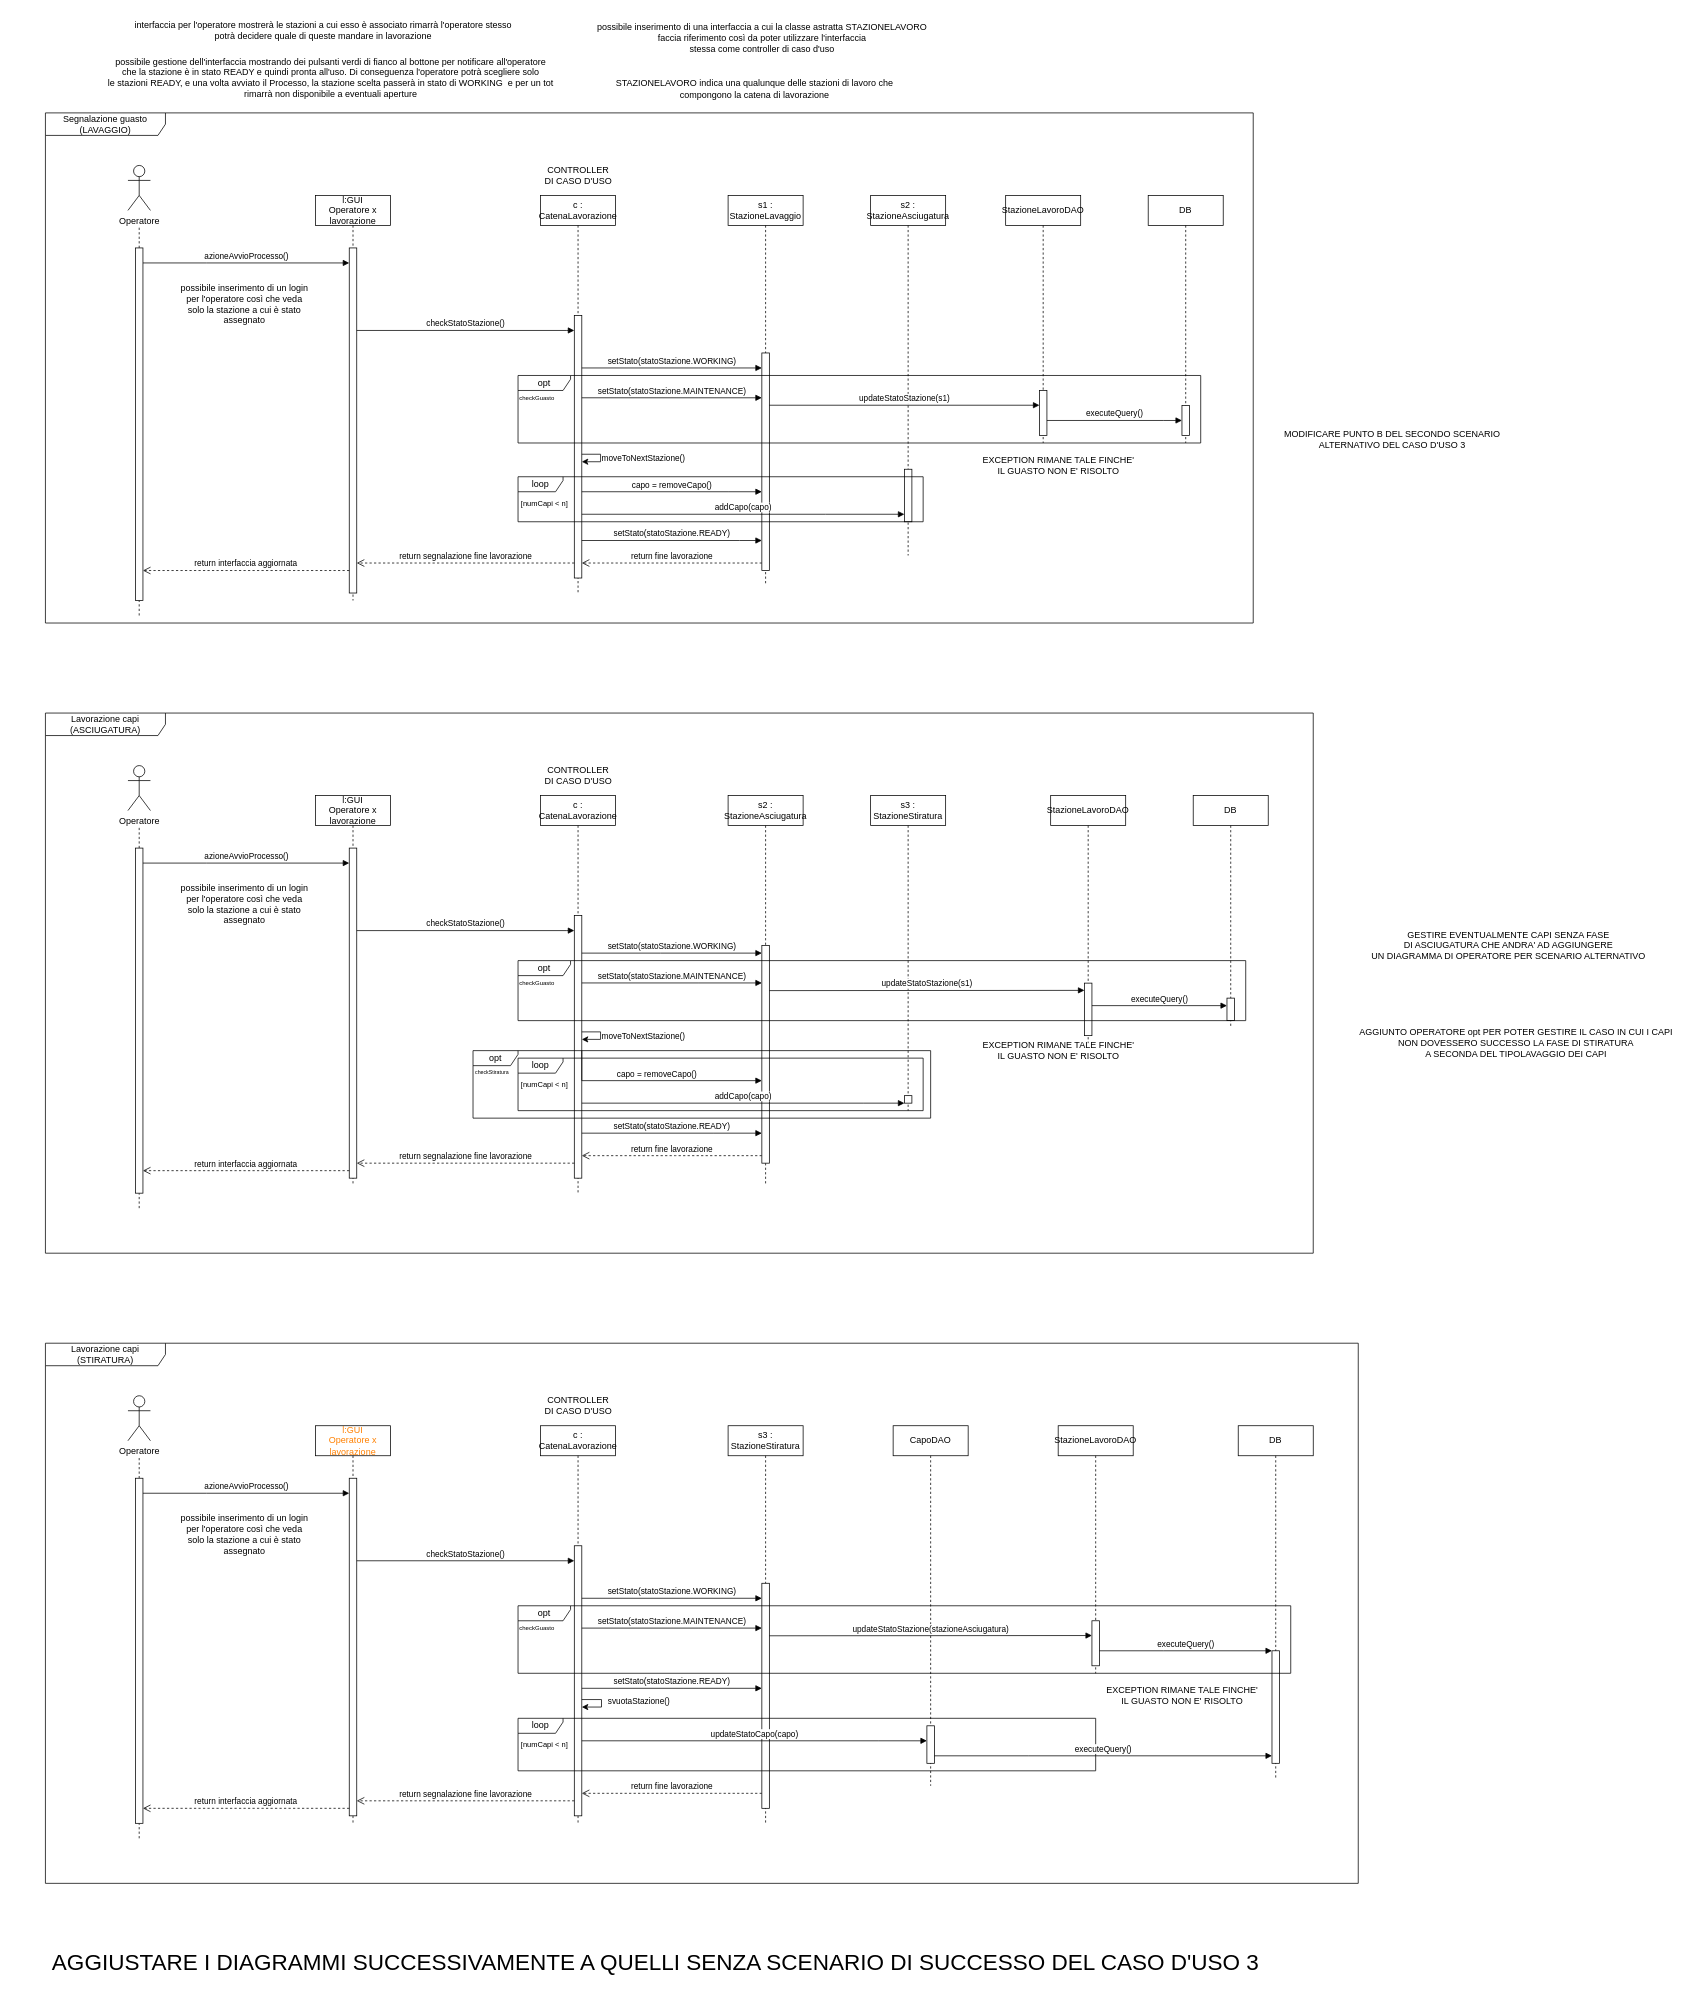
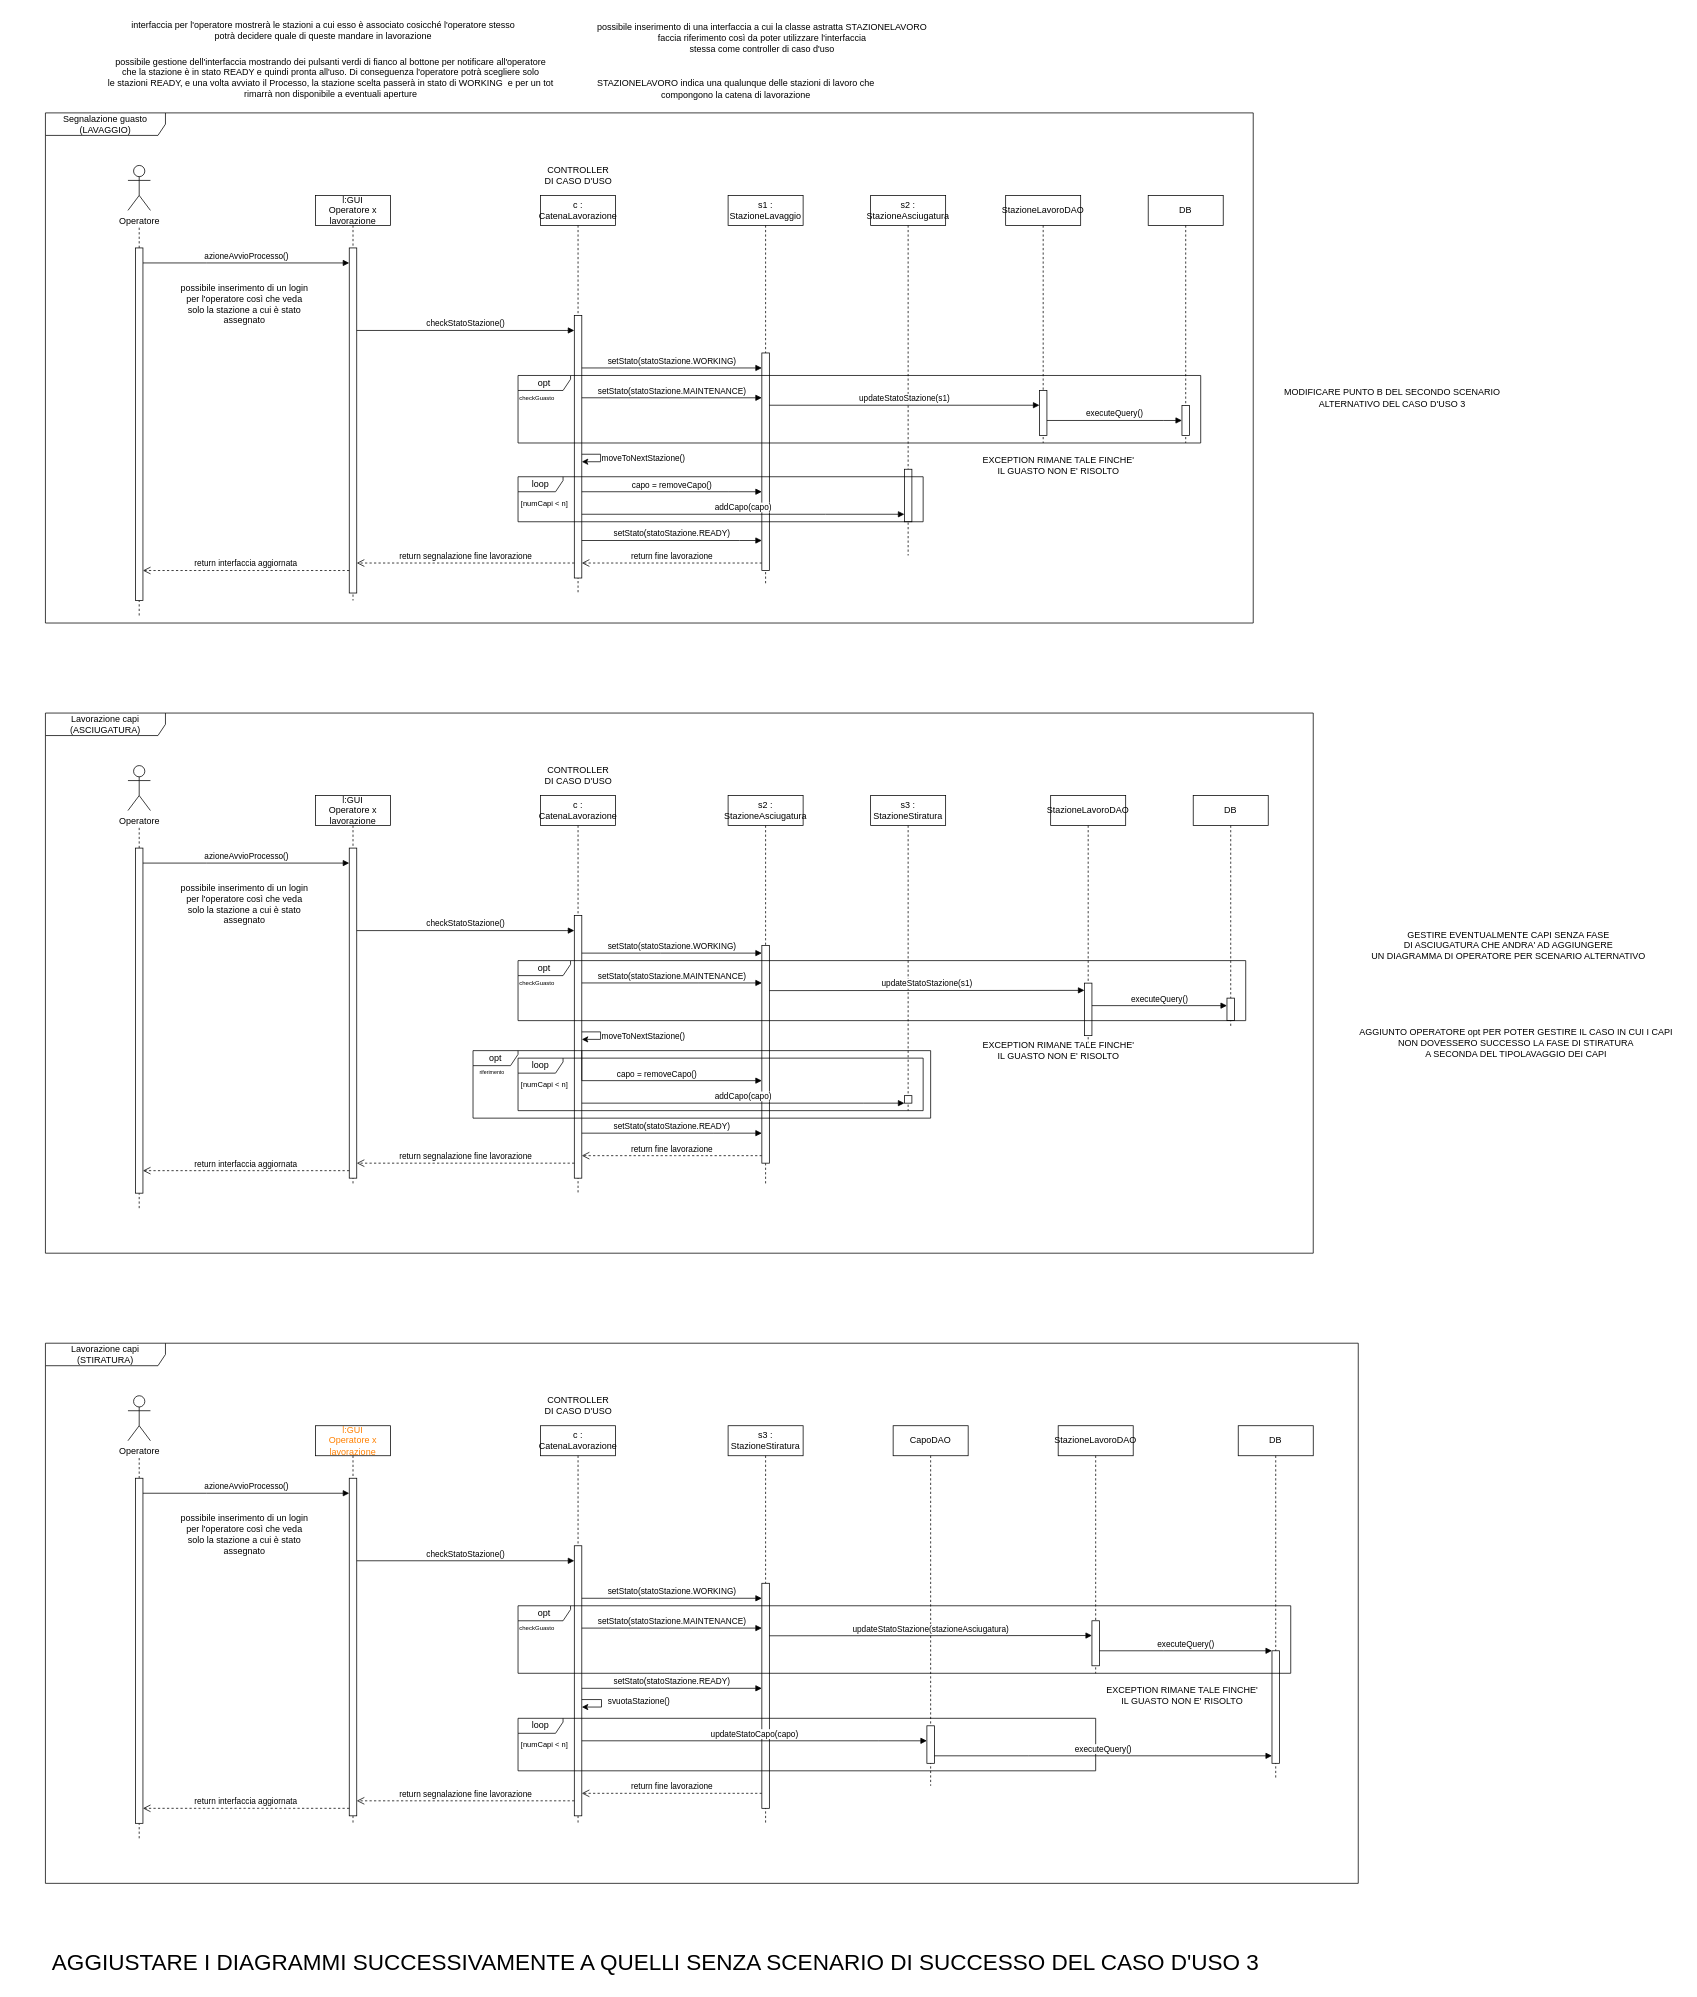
node "interfaccia per l'operatore mostrerà le stazioni a cui esso è associato rimarrà l'operatore stesso potrà decidere quale di queste mandare in lavorazione": label "interfaccia per l'operatore mostrerà le stazioni a cui esso è associato rimarrà l'operatore stesso potrà decidere quale di queste mandare in lavorazione" -> "interfaccia per l'operatore mostrerà le stazioni a cui esso è associato cosicché l'operatore stesso potrà decidere quale di queste mandare in lavorazione"
node "STAZIONELAVORO indica una qualunque delle stazioni di lavoro che compongono la catena di lavorazione": moved (754, 89) -> (735, 89)
node "MODIFICARE PUNTO B DEL SECONDO SCENARIO ALTERNATIVO DEL CASO D'USO 3": moved (1392, 439) -> (1392, 398)
node "checkStiratura": label "checkStiratura" -> "riferimento"
